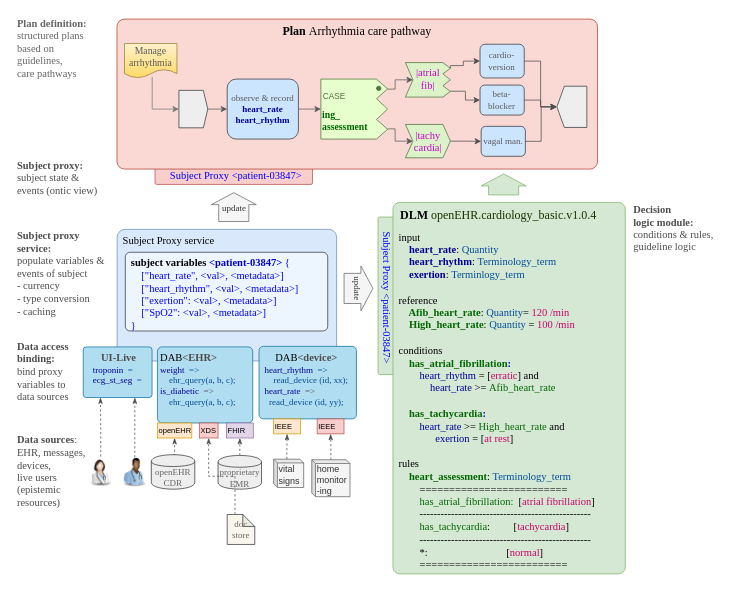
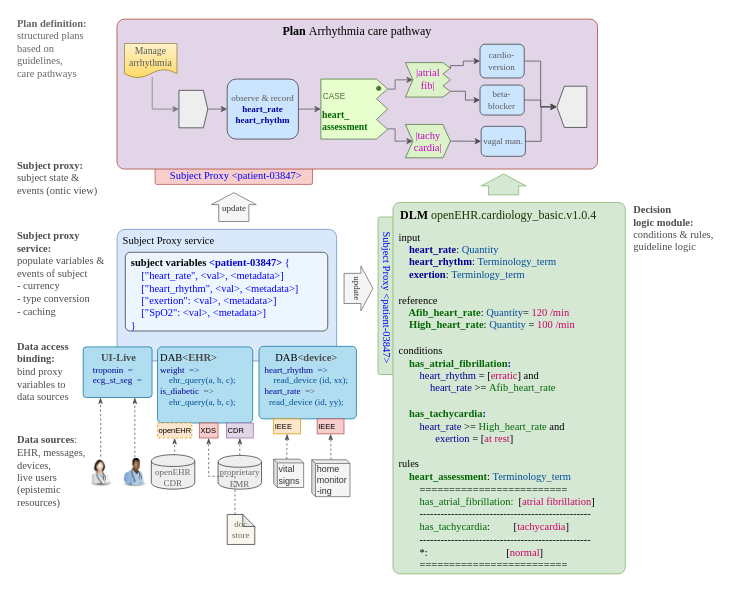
node "Plan Arrhythmia care pathway": fillcolor #fad9d5 -> #e1d5e7
node "ing_assessment": label "ing_assessment" -> "heart_assessment"
node "openEHR": style solid -> dashed
node "FHIR": label "FHIR" -> "CDR"
